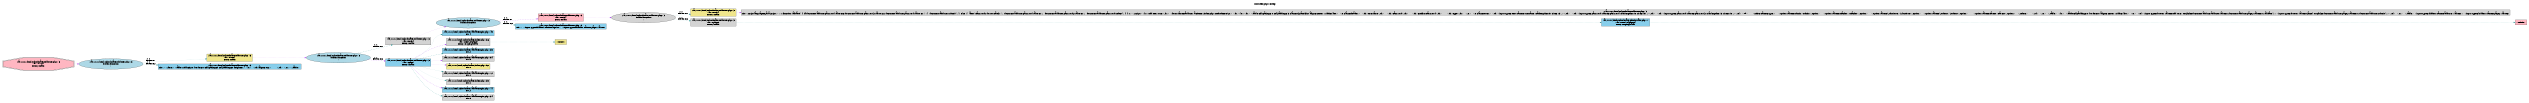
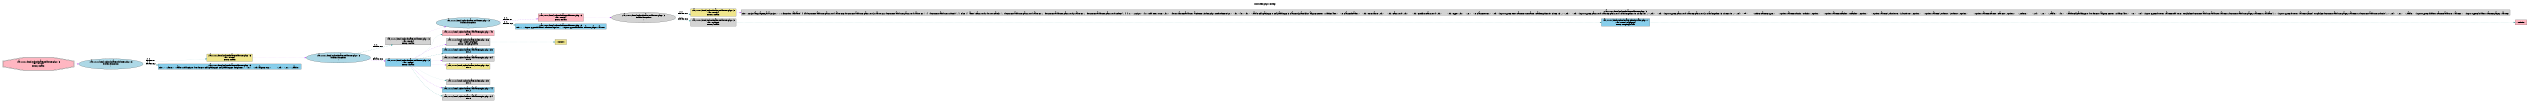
node "/var/www/html/schoolmate/ValidateLogin.php : 49 Lit: 4": fillcolor skyblue -> lightpink
node "/var/www/html/schoolmate/ValidateLogin.php : 12 Lit: 0": removed
